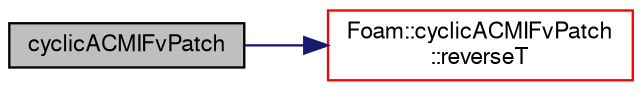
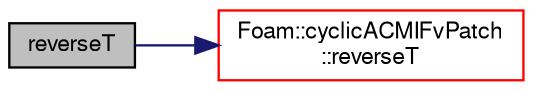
node "cyclicACMIFvPatch": label "cyclicACMIFvPatch" -> "reverseT"
